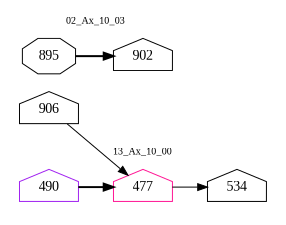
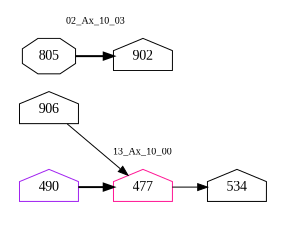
node "895": label "895" -> "805"
